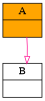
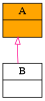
edge "A" -> "B": reversed
